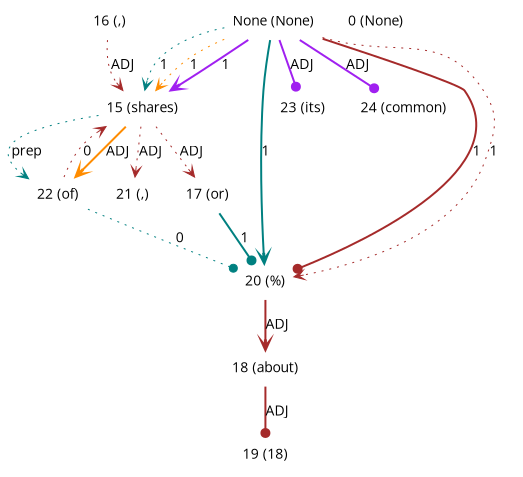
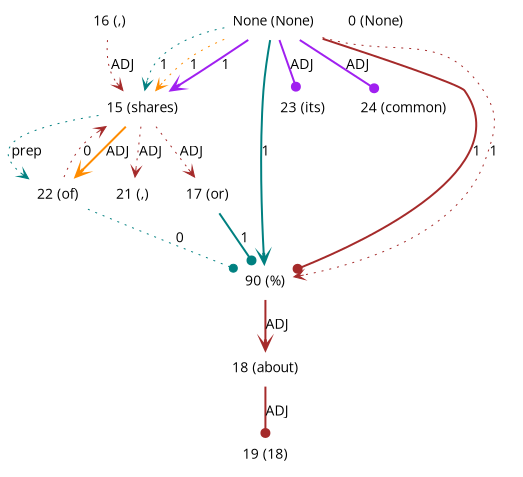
node "20 (%)": label "20 (%)" -> "90 (%)"
